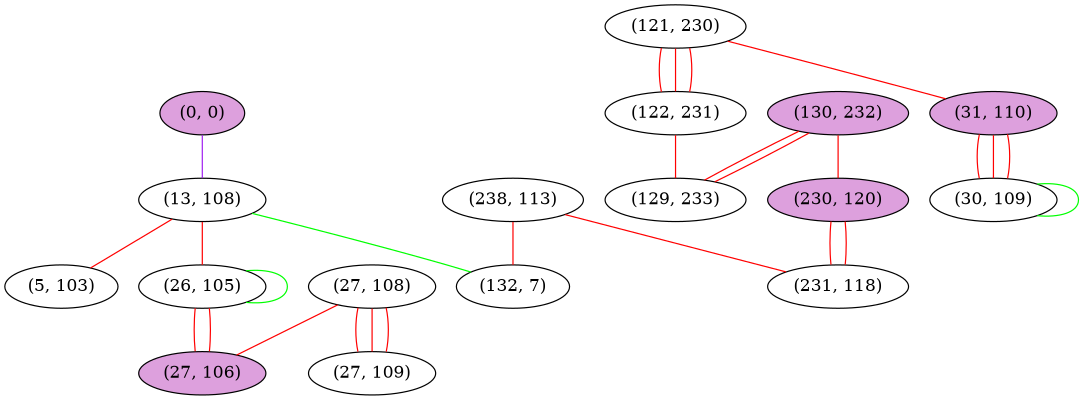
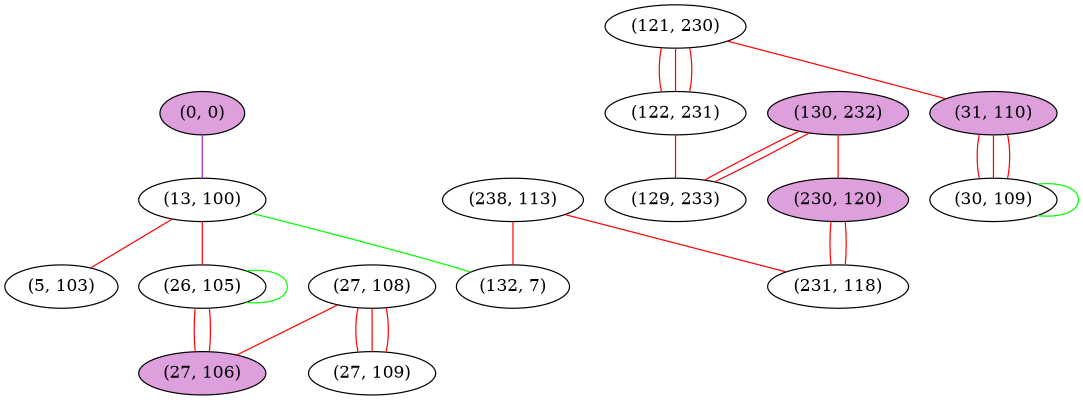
node "(13, 108)": label "(13, 108)" -> "(13, 100)"
